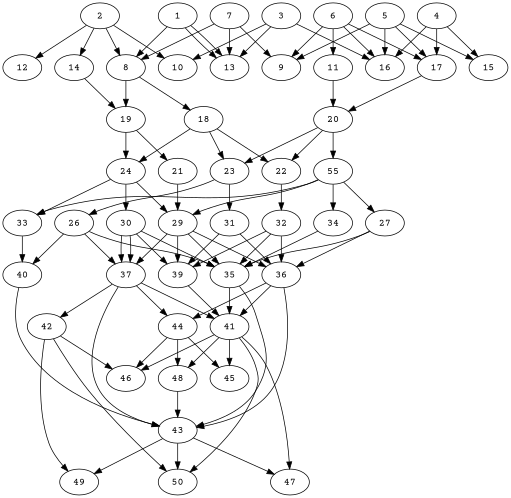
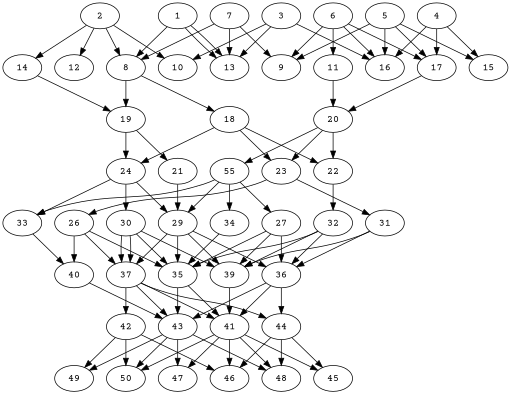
edge "27" -> "39": added
edge "48" -> "43": reversed
